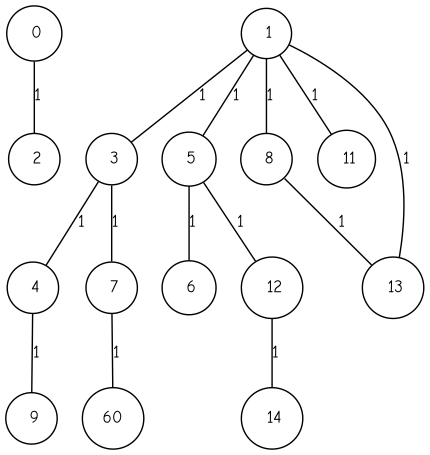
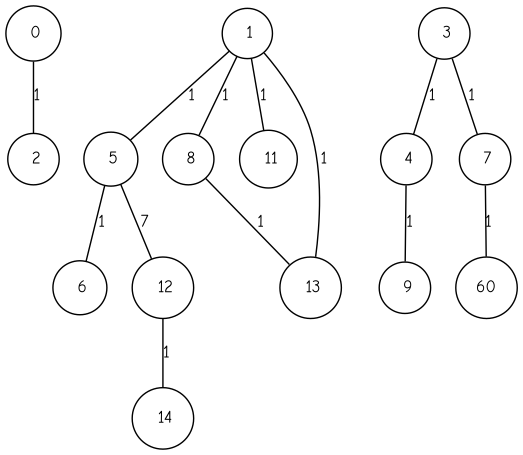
edge "1" -- "3": removed, label "1"
edge "5" -- "12": label "1" -> "7"
